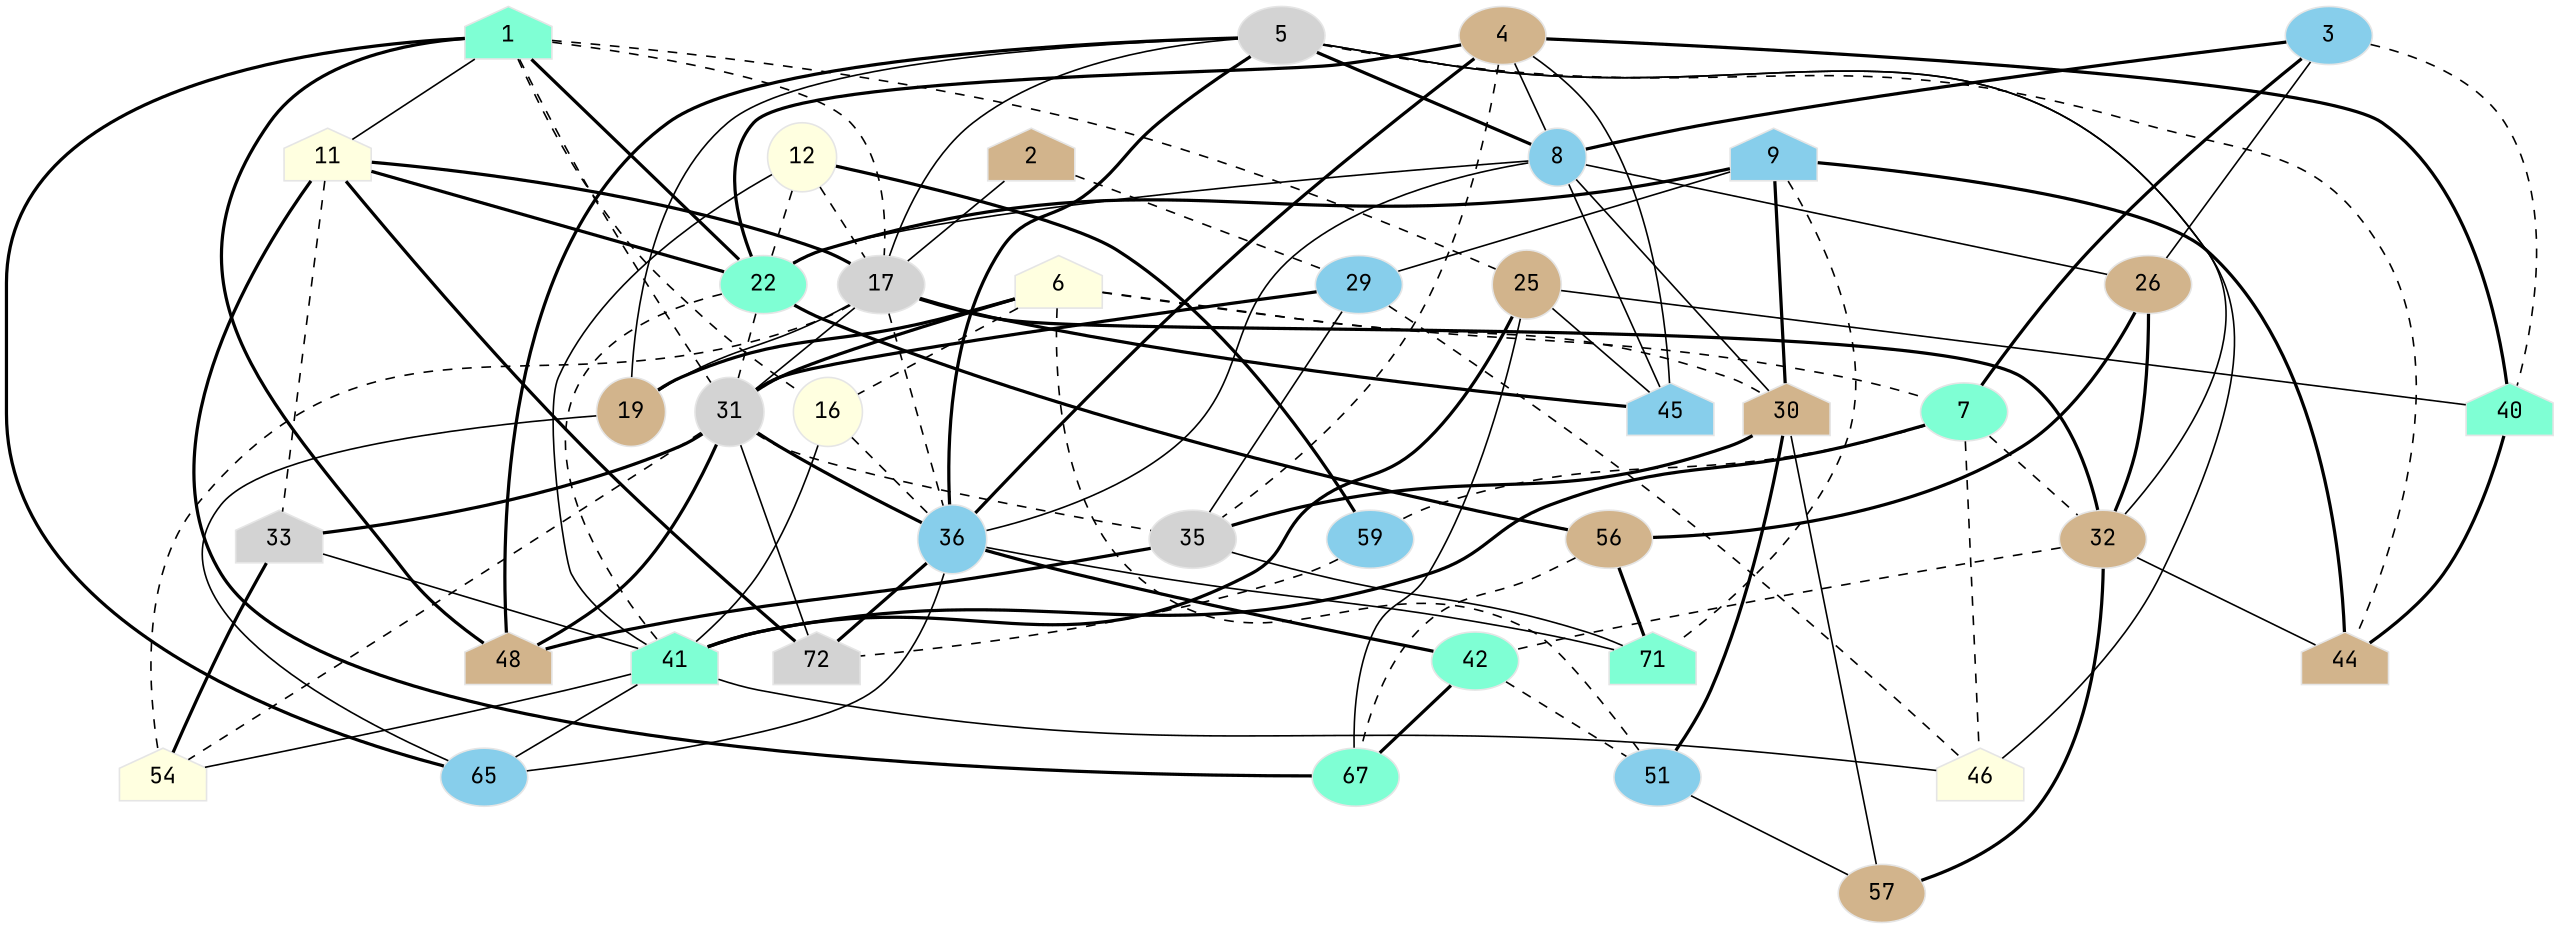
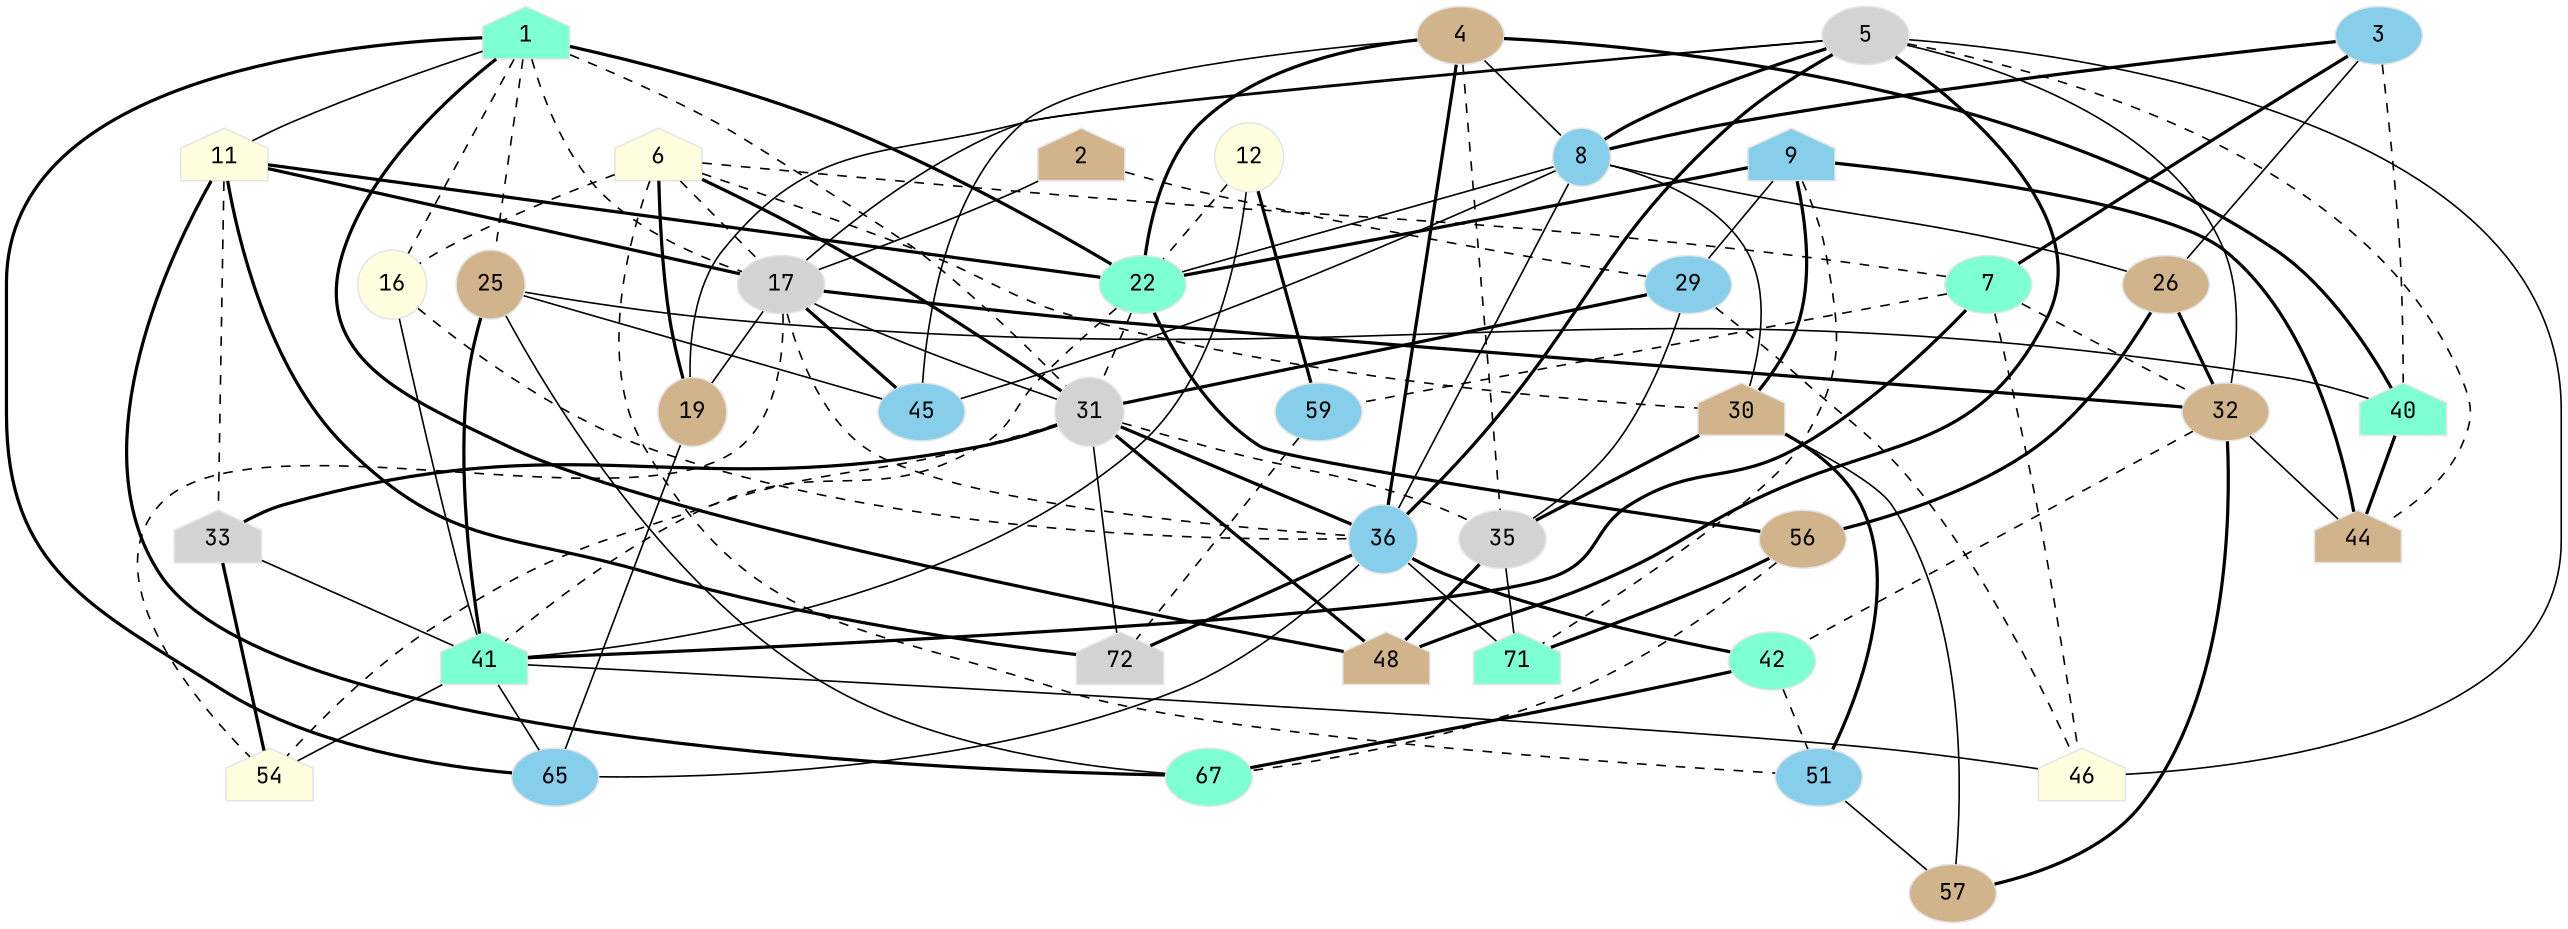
edge "12" -- "17": now "6" -- "17"
node "45": shape house -> ellipse
